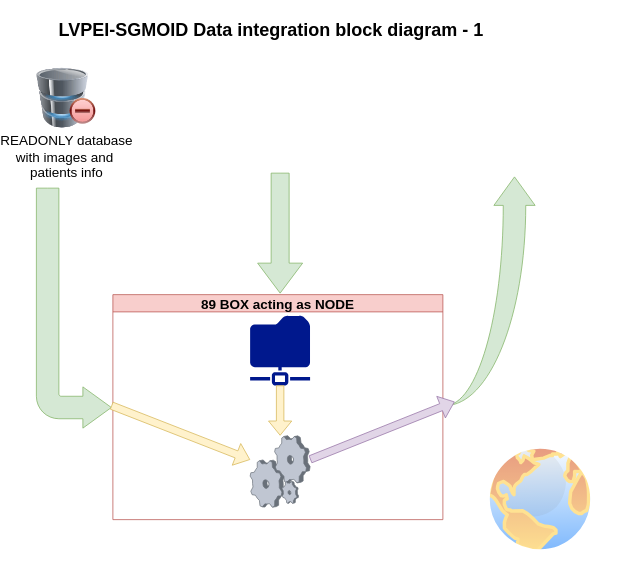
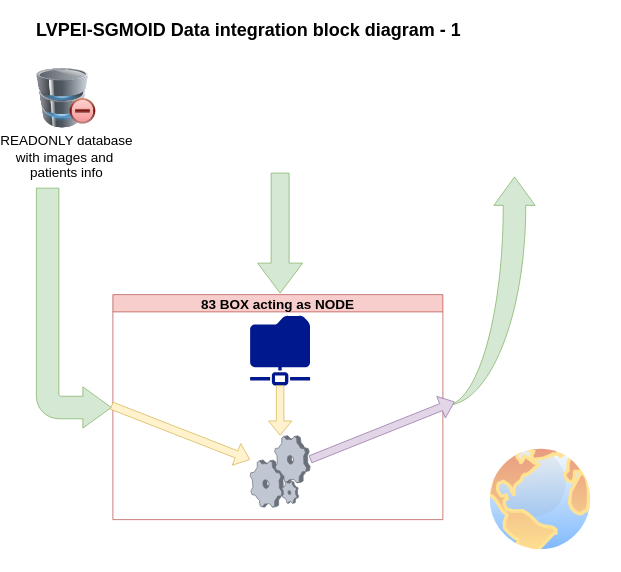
node "LVPEI-SGMOID Data integration block diagram - 1": moved (280, 34) -> (258, 34)
node "89 BOX acting as NODE": label "89 BOX acting as NODE" -> "83 BOX acting as NODE"
